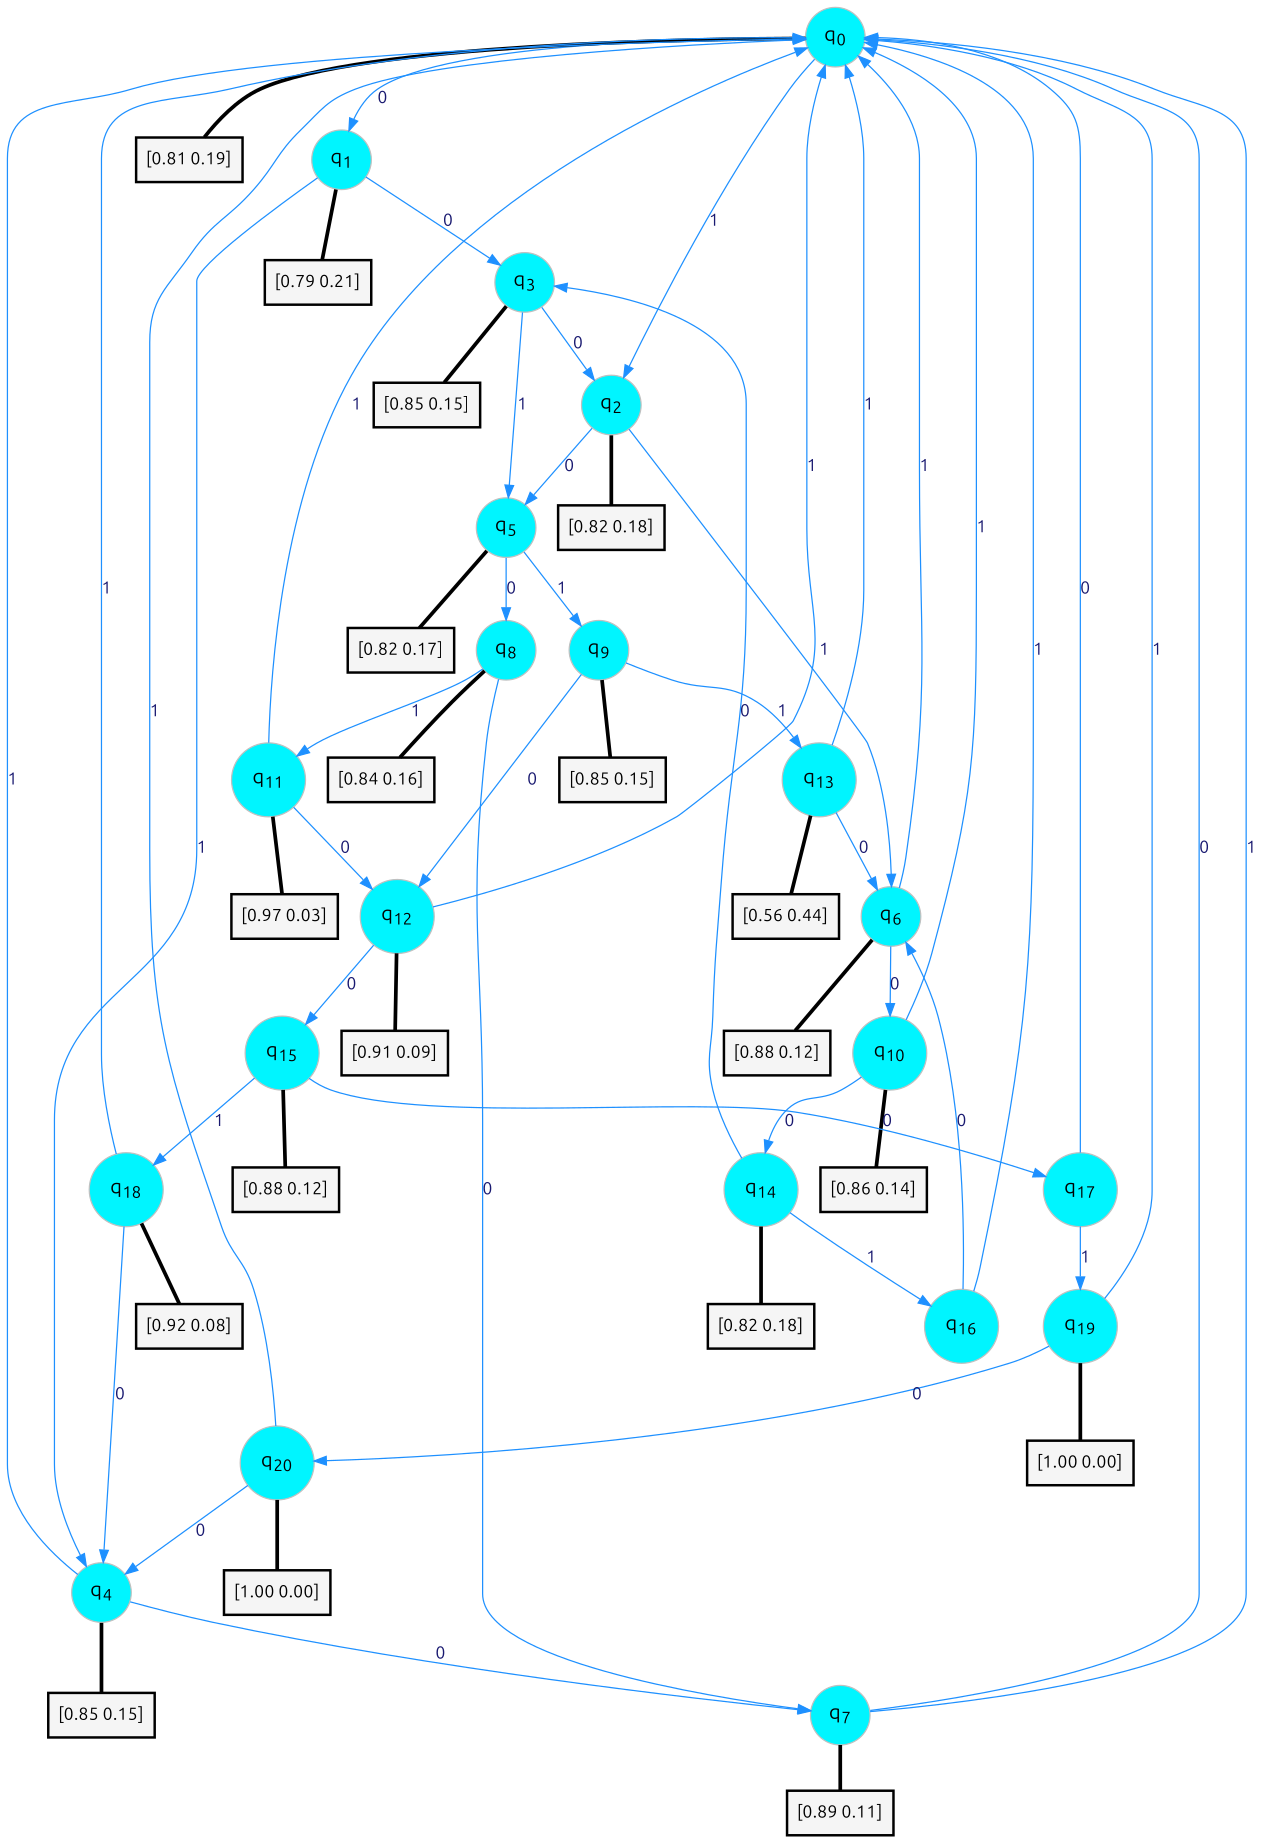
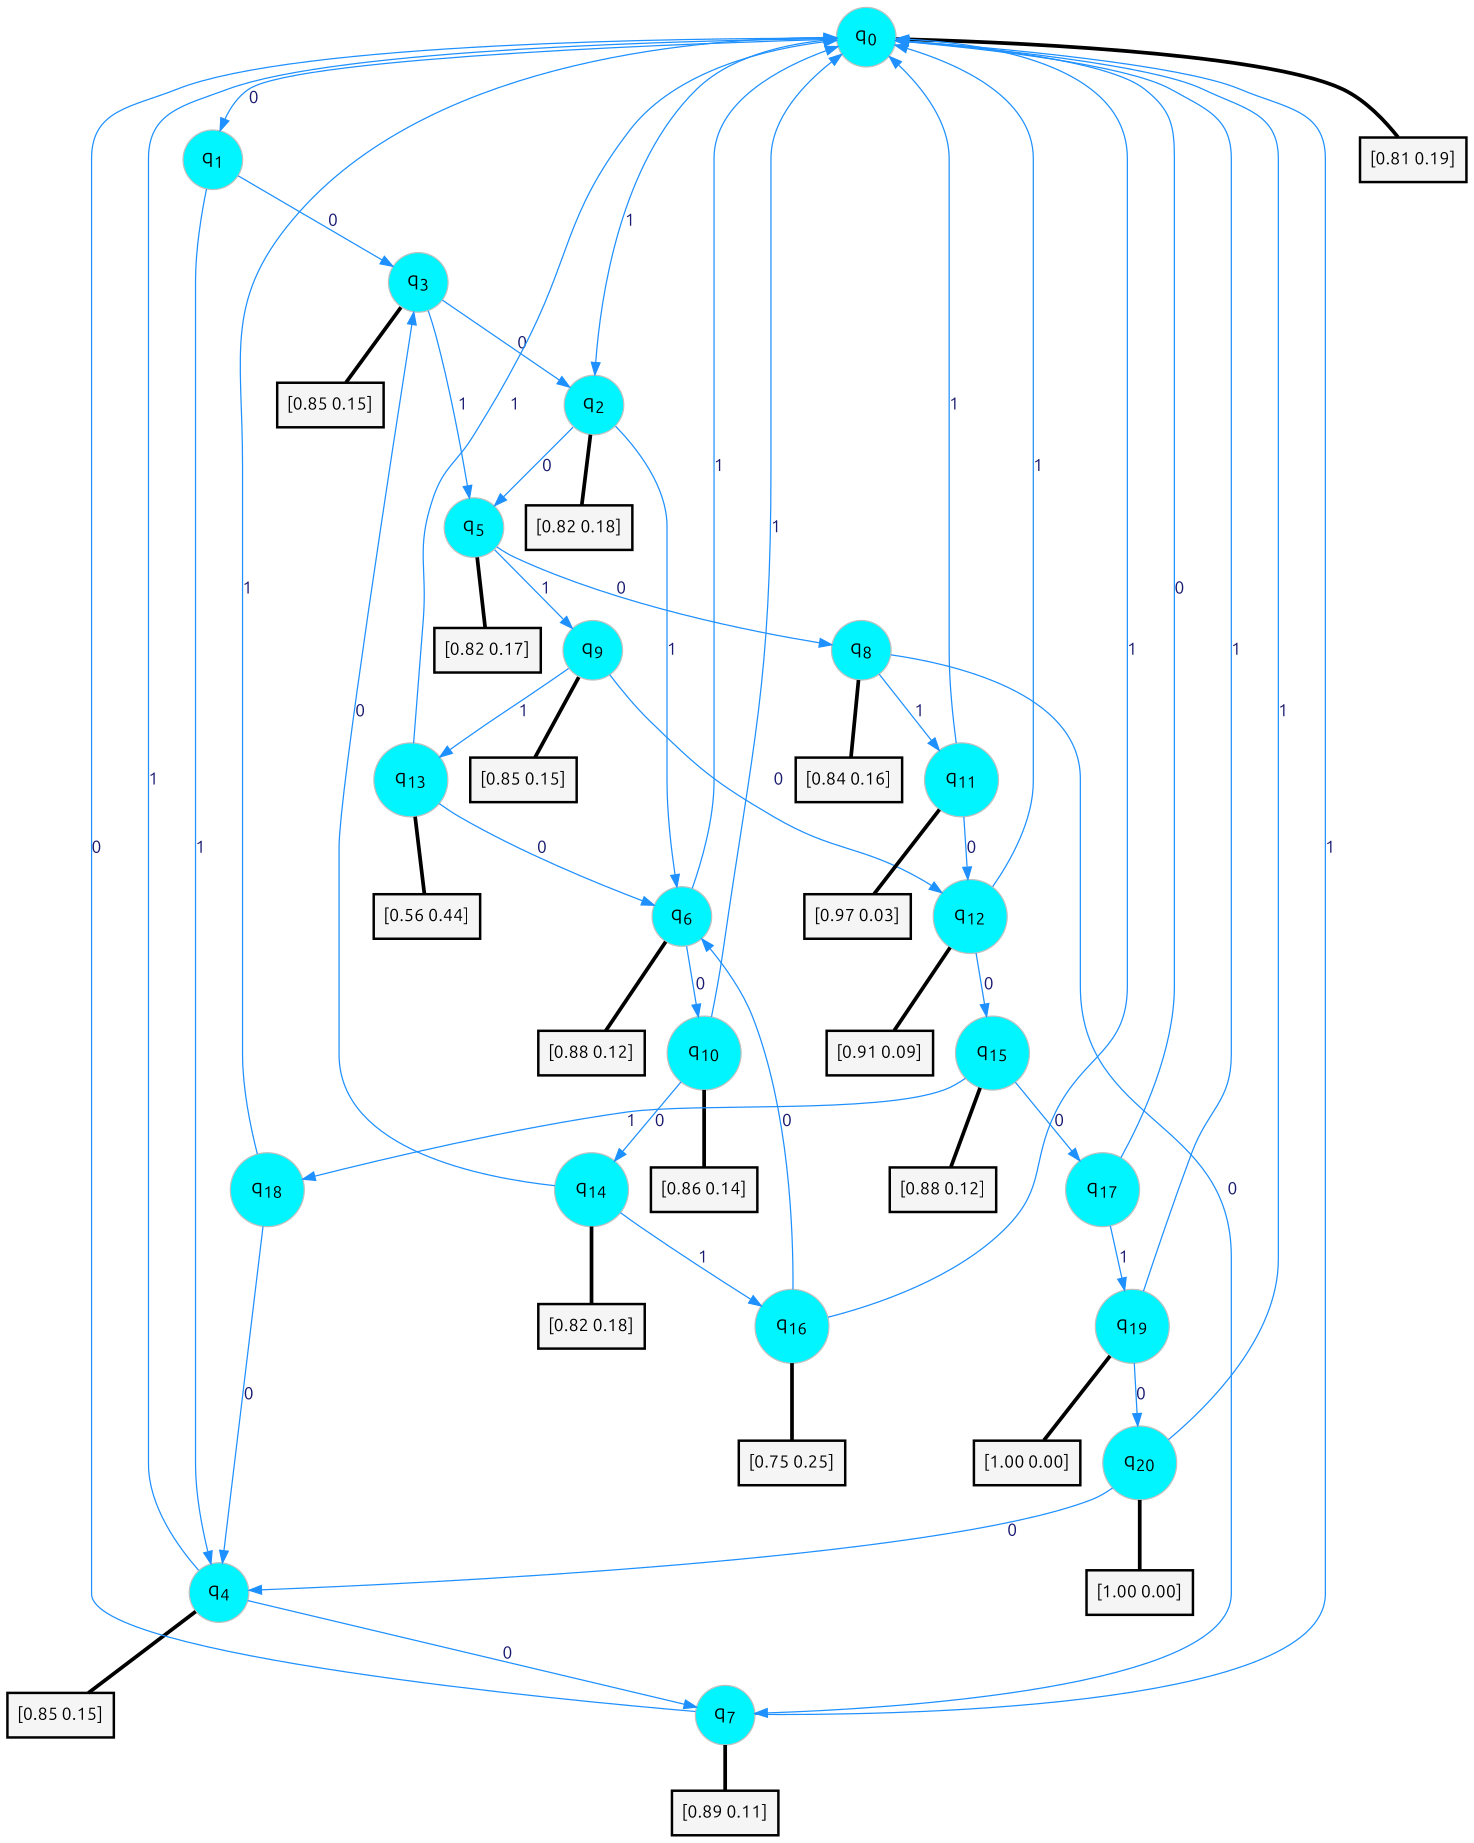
node "[0.79 0.21]": removed
node "[0.92 0.08]": removed
node "[0.75 0.25]": added
